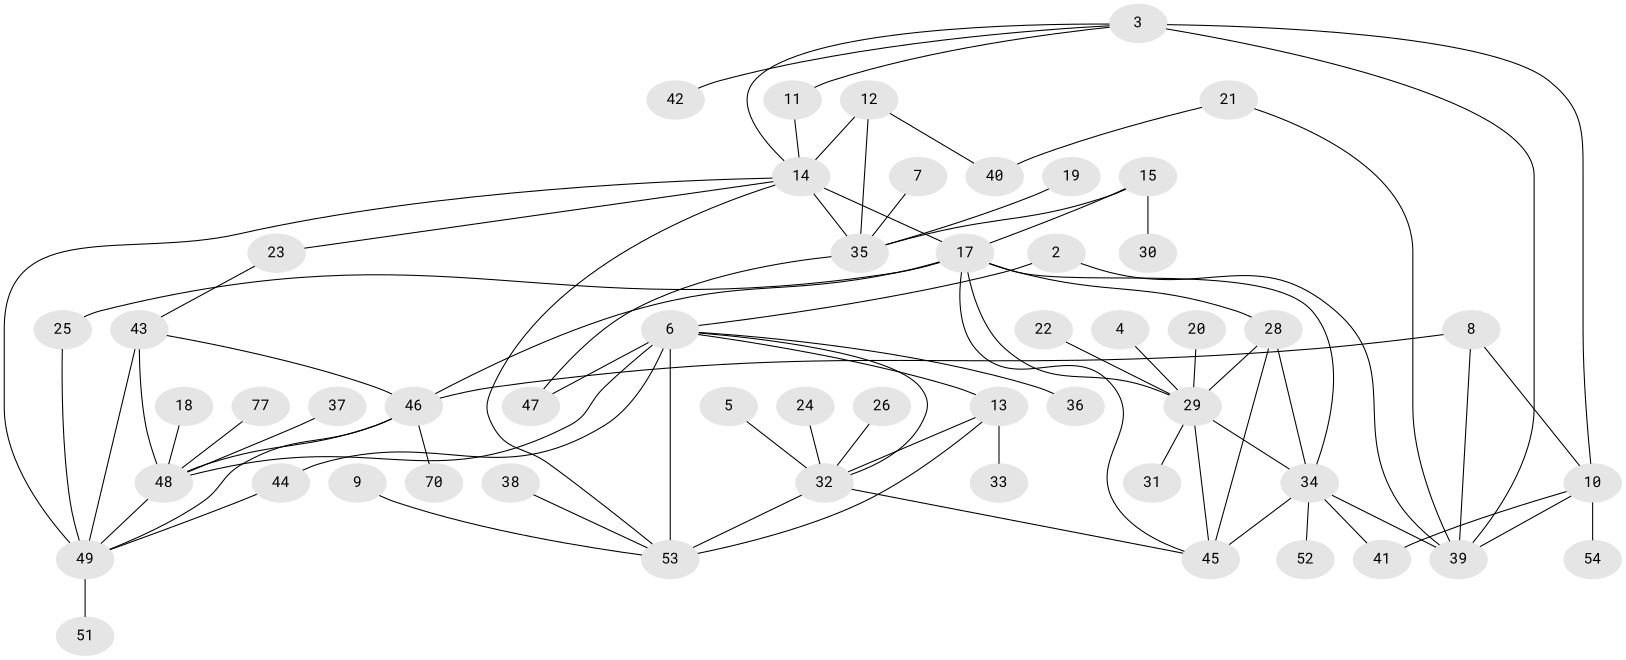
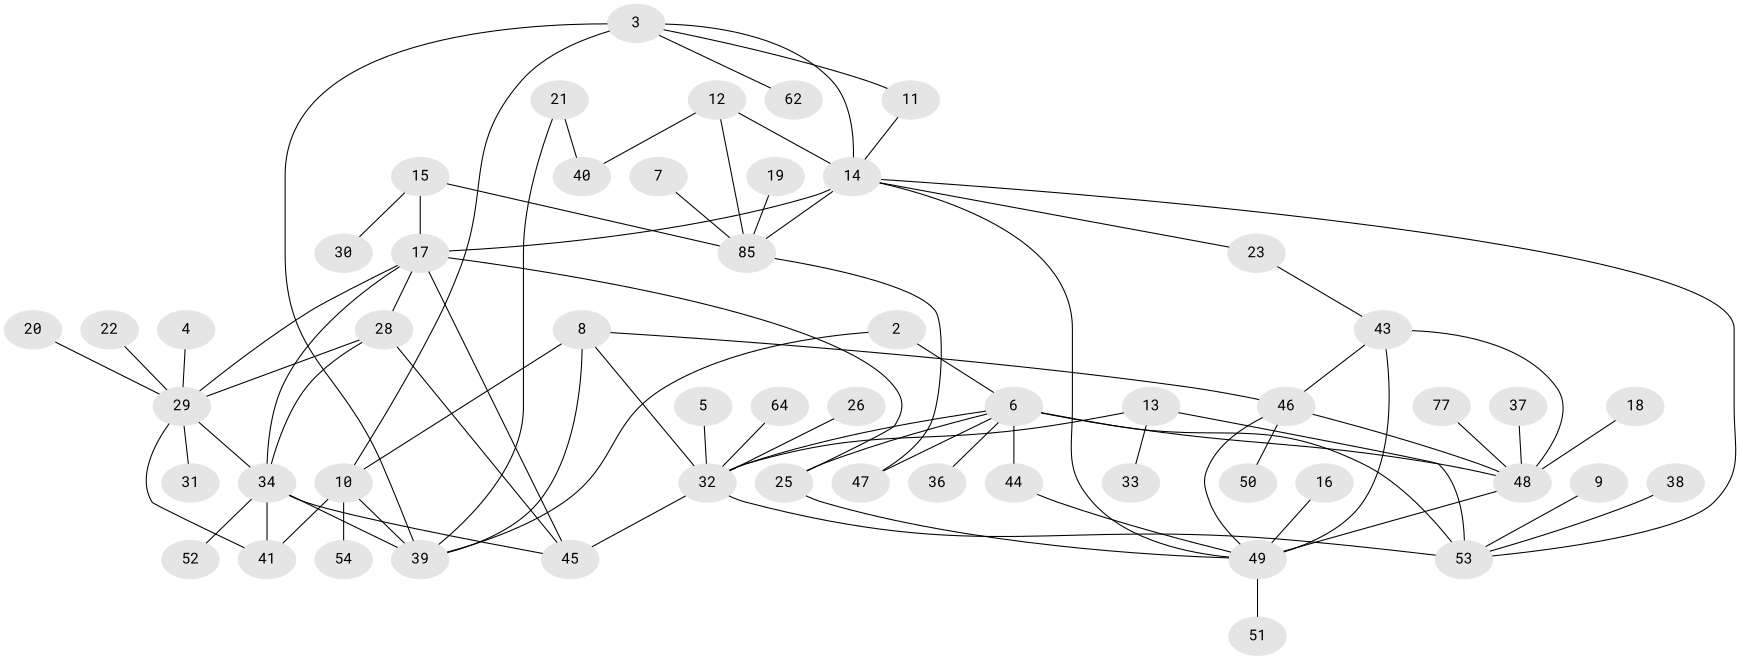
node "42": label "42" -> "62"
node "35": label "35" -> "85"
edge "17" -- "46": removed
edge "6" -- "13": now "6" -- "25"
node "24": label "24" -> "64"
edge "8" -- "32": added
node "70": label "70" -> "50"
edge "29" -- "45": now "29" -- "41"
node "16": added
